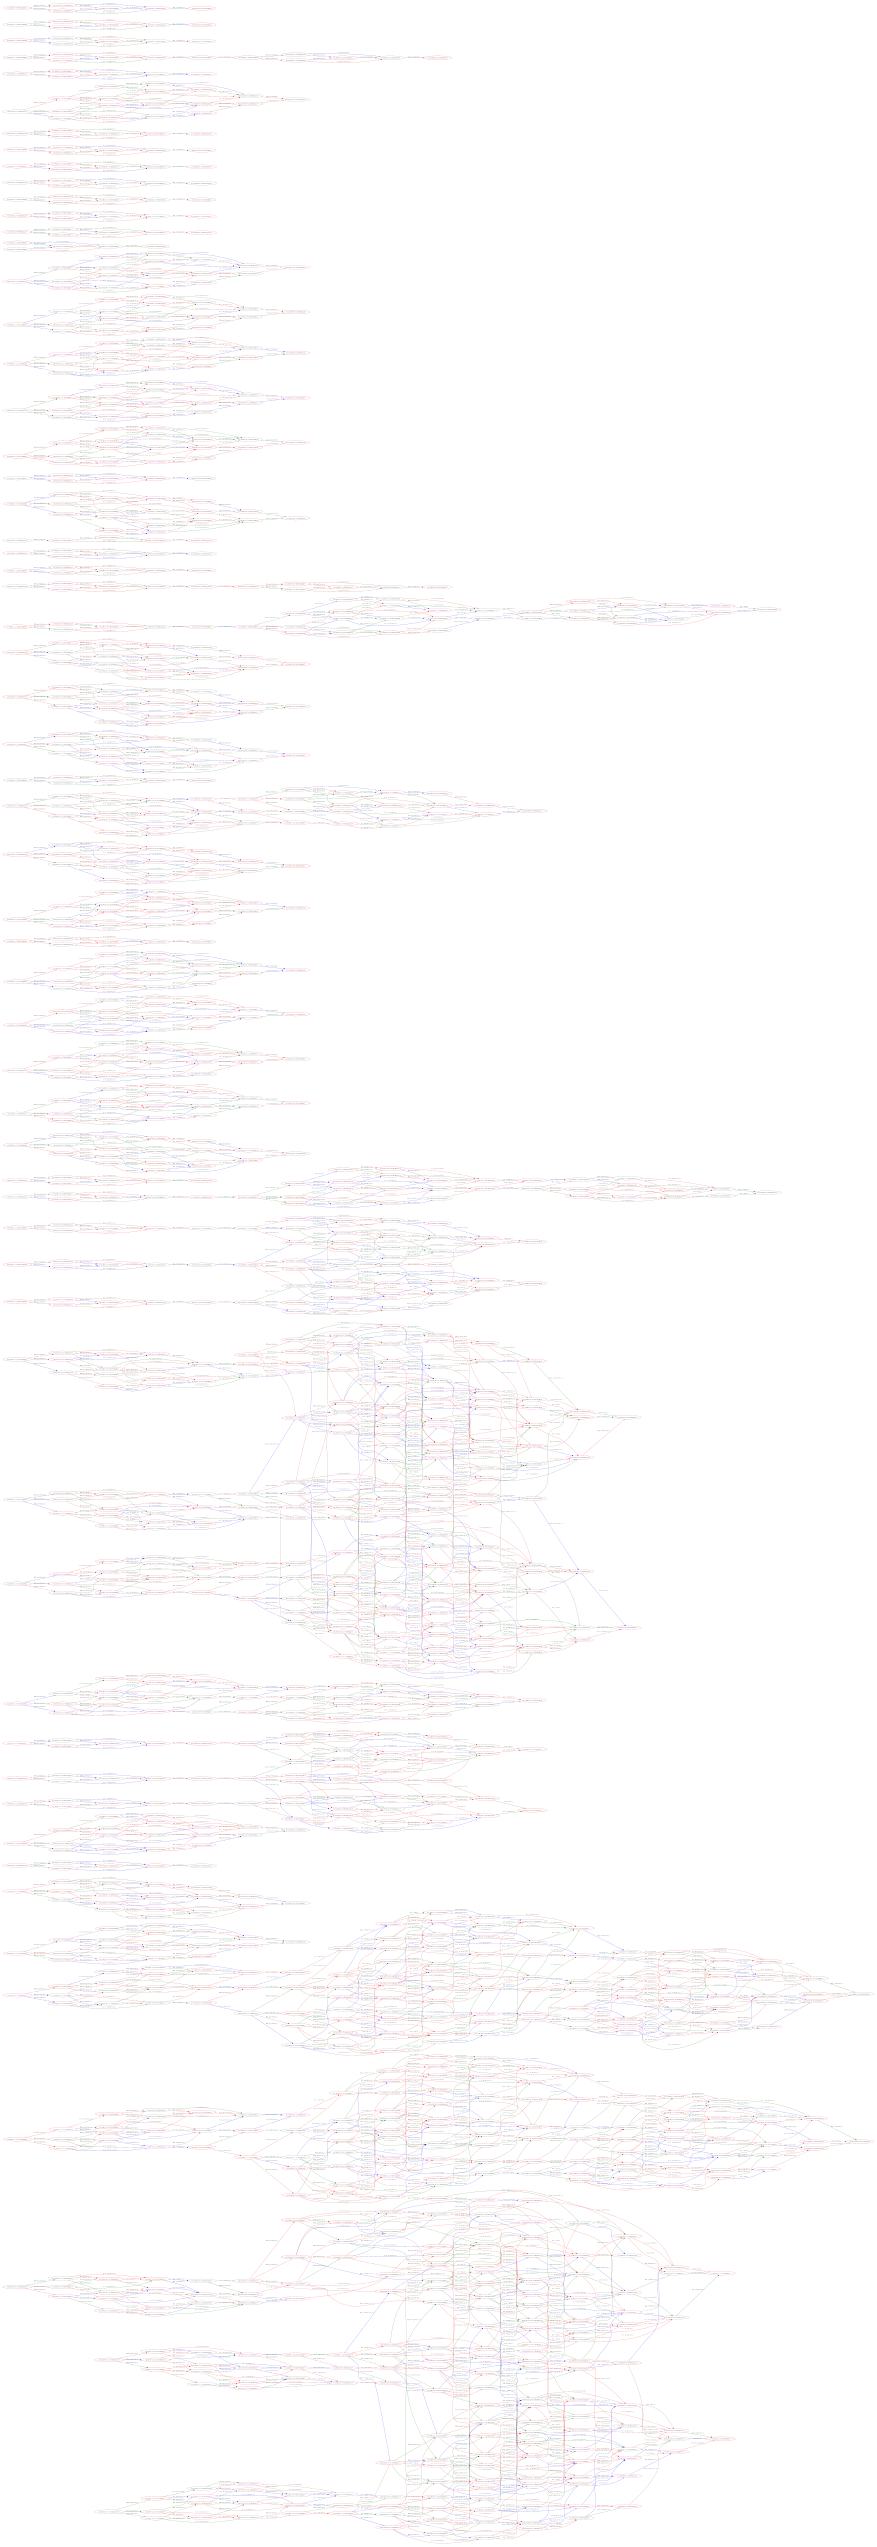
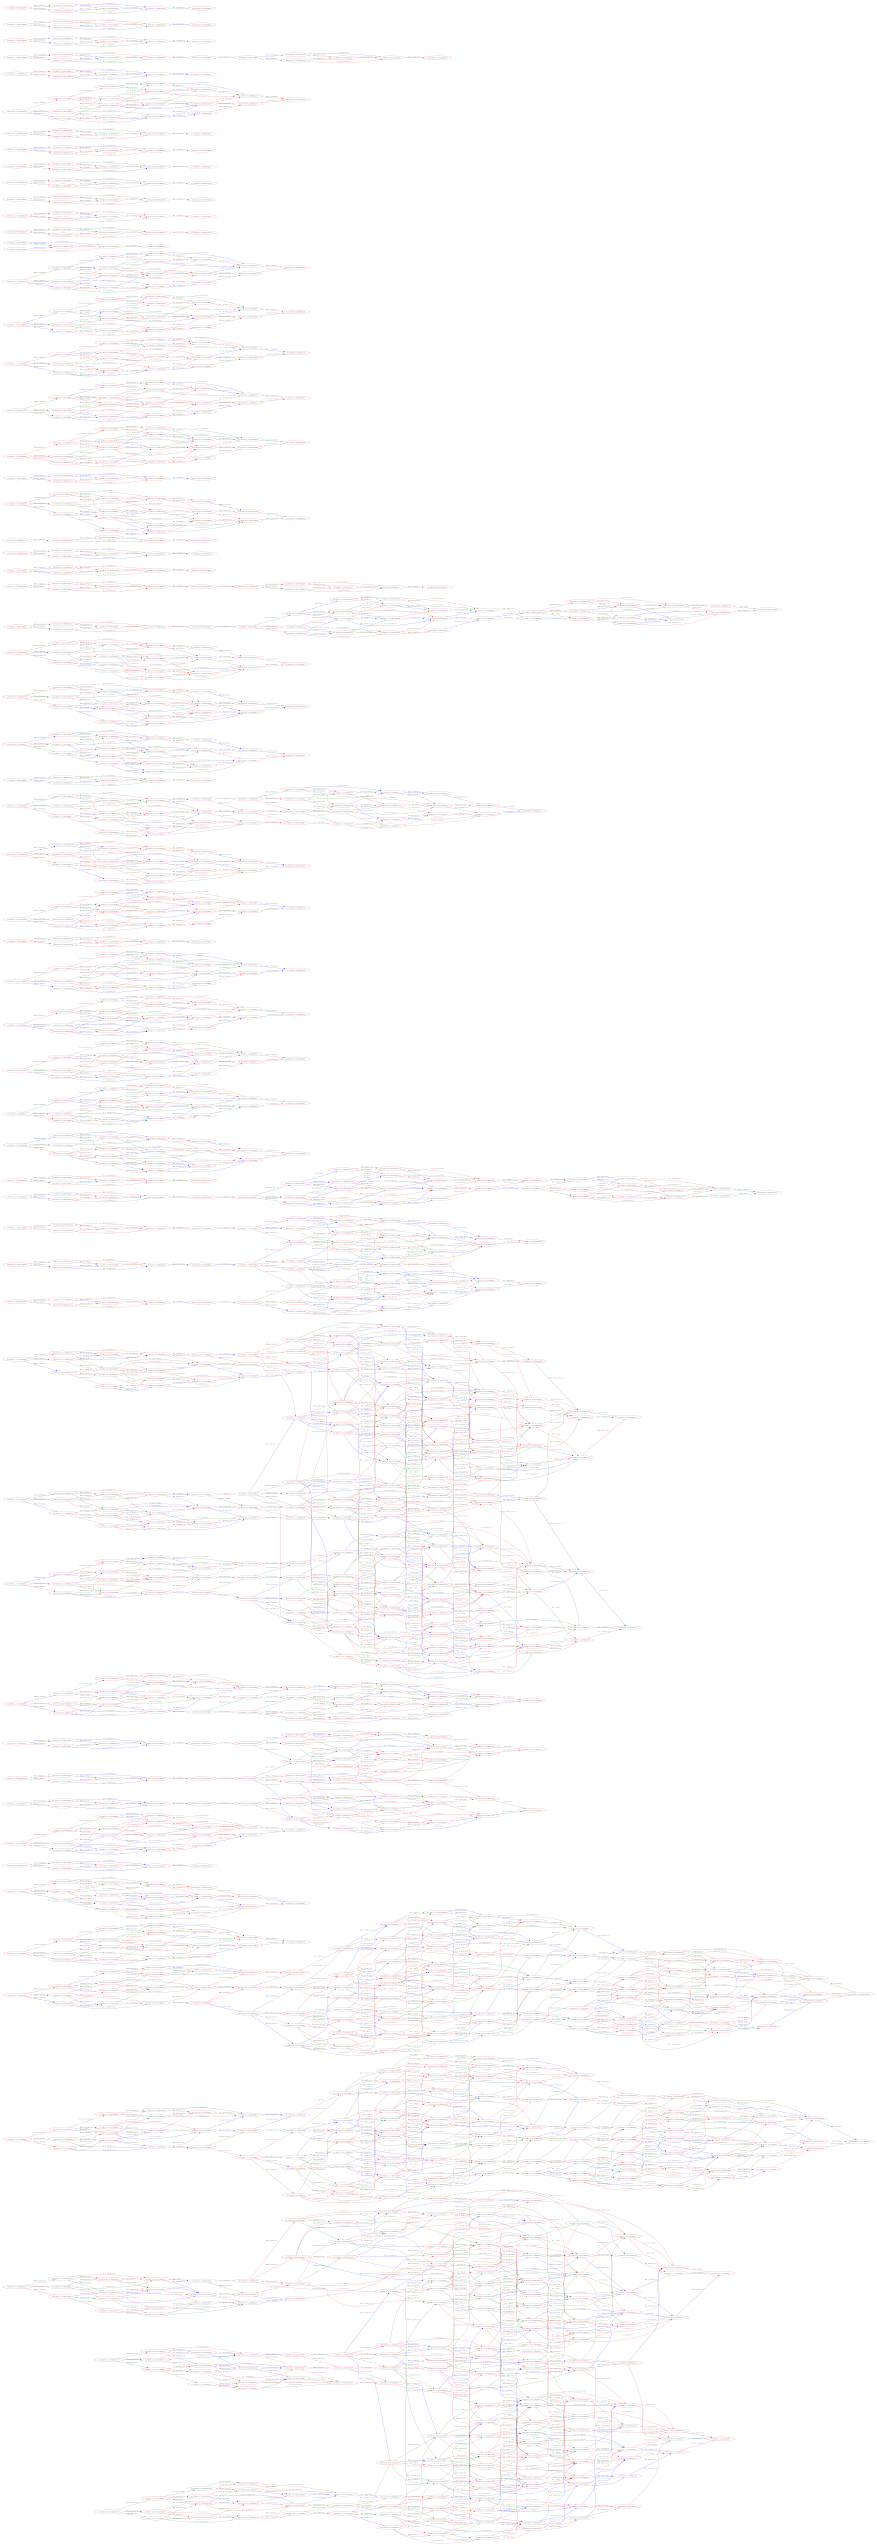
node "a3c2q0d1s0v7w1k0b0g0p44": added
edge "a5c2q0d0s4v7w3k0b0g0p417" -> "a5c2q0d0s5v7w3k0b0g0p417": reversed
